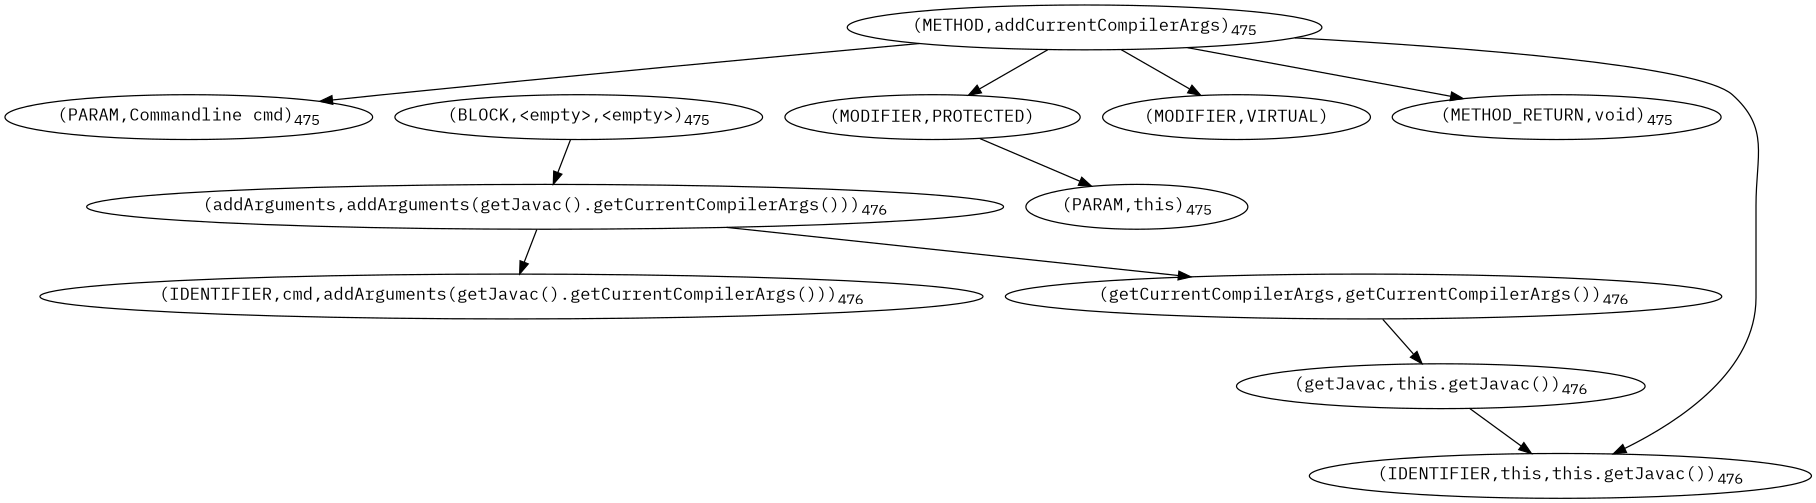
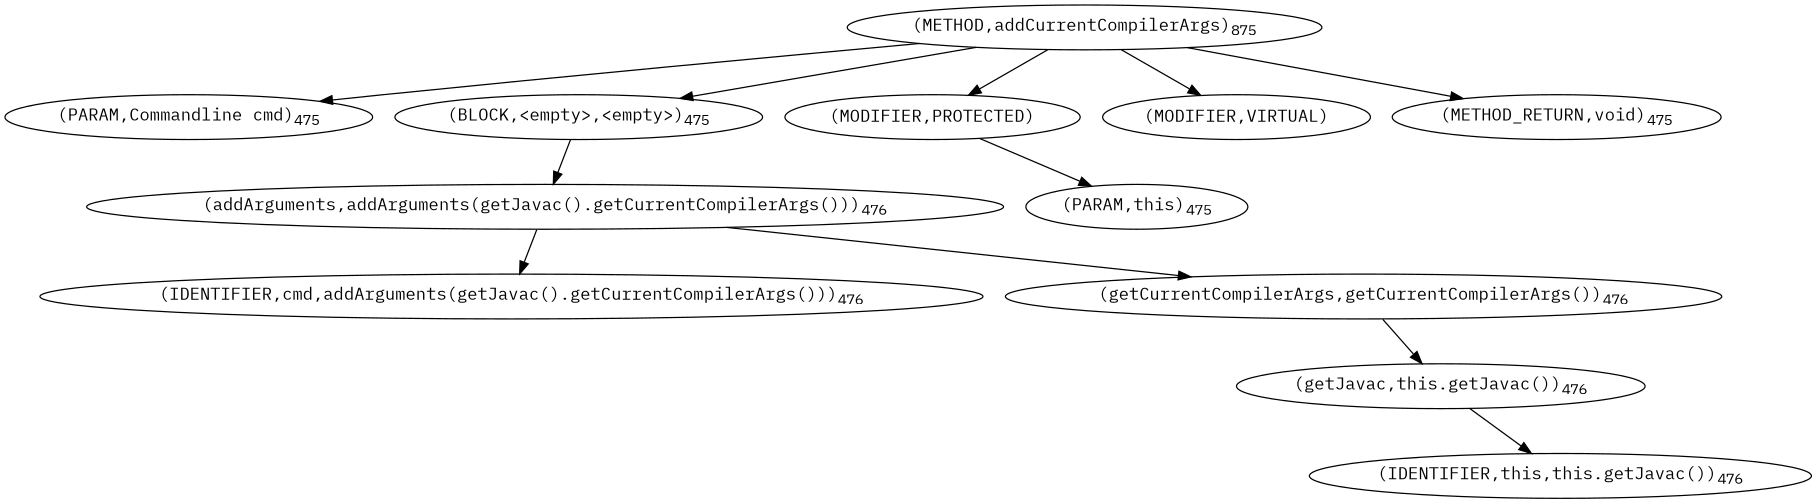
node "(METHOD,addCurrentCompilerArgs)": text "475" -> "875"
edge "(METHOD,addCurrentCompilerArgs)" -> "(IDENTIFIER,this,this.getJavac())": now "(METHOD,addCurrentCompilerArgs)" -> "(BLOCK,<empty>,<empty>)"
